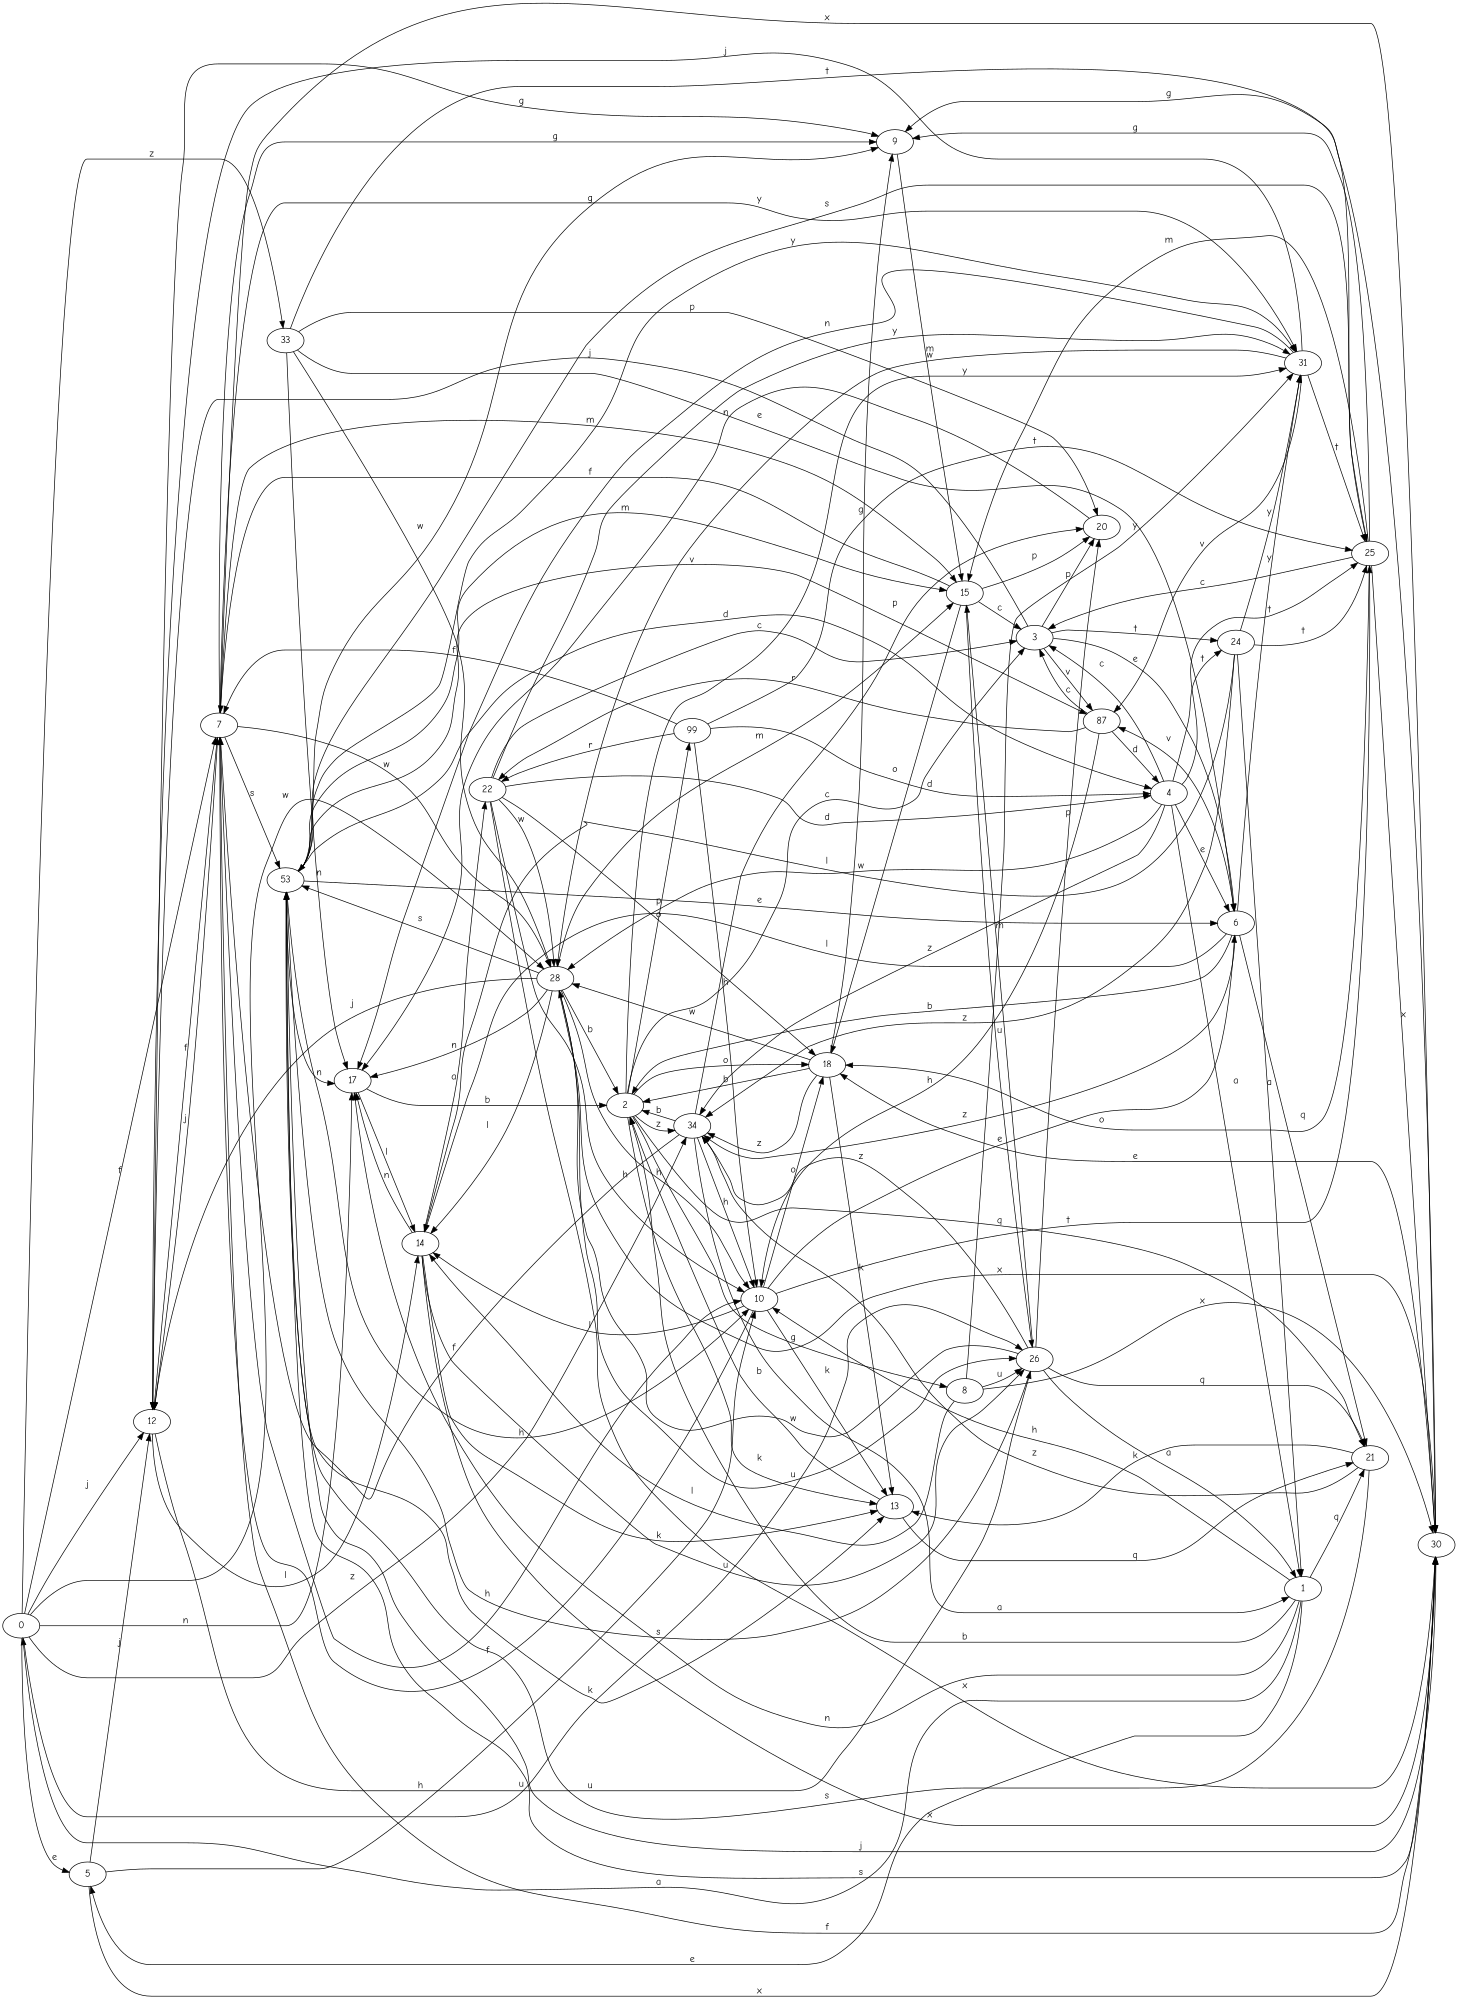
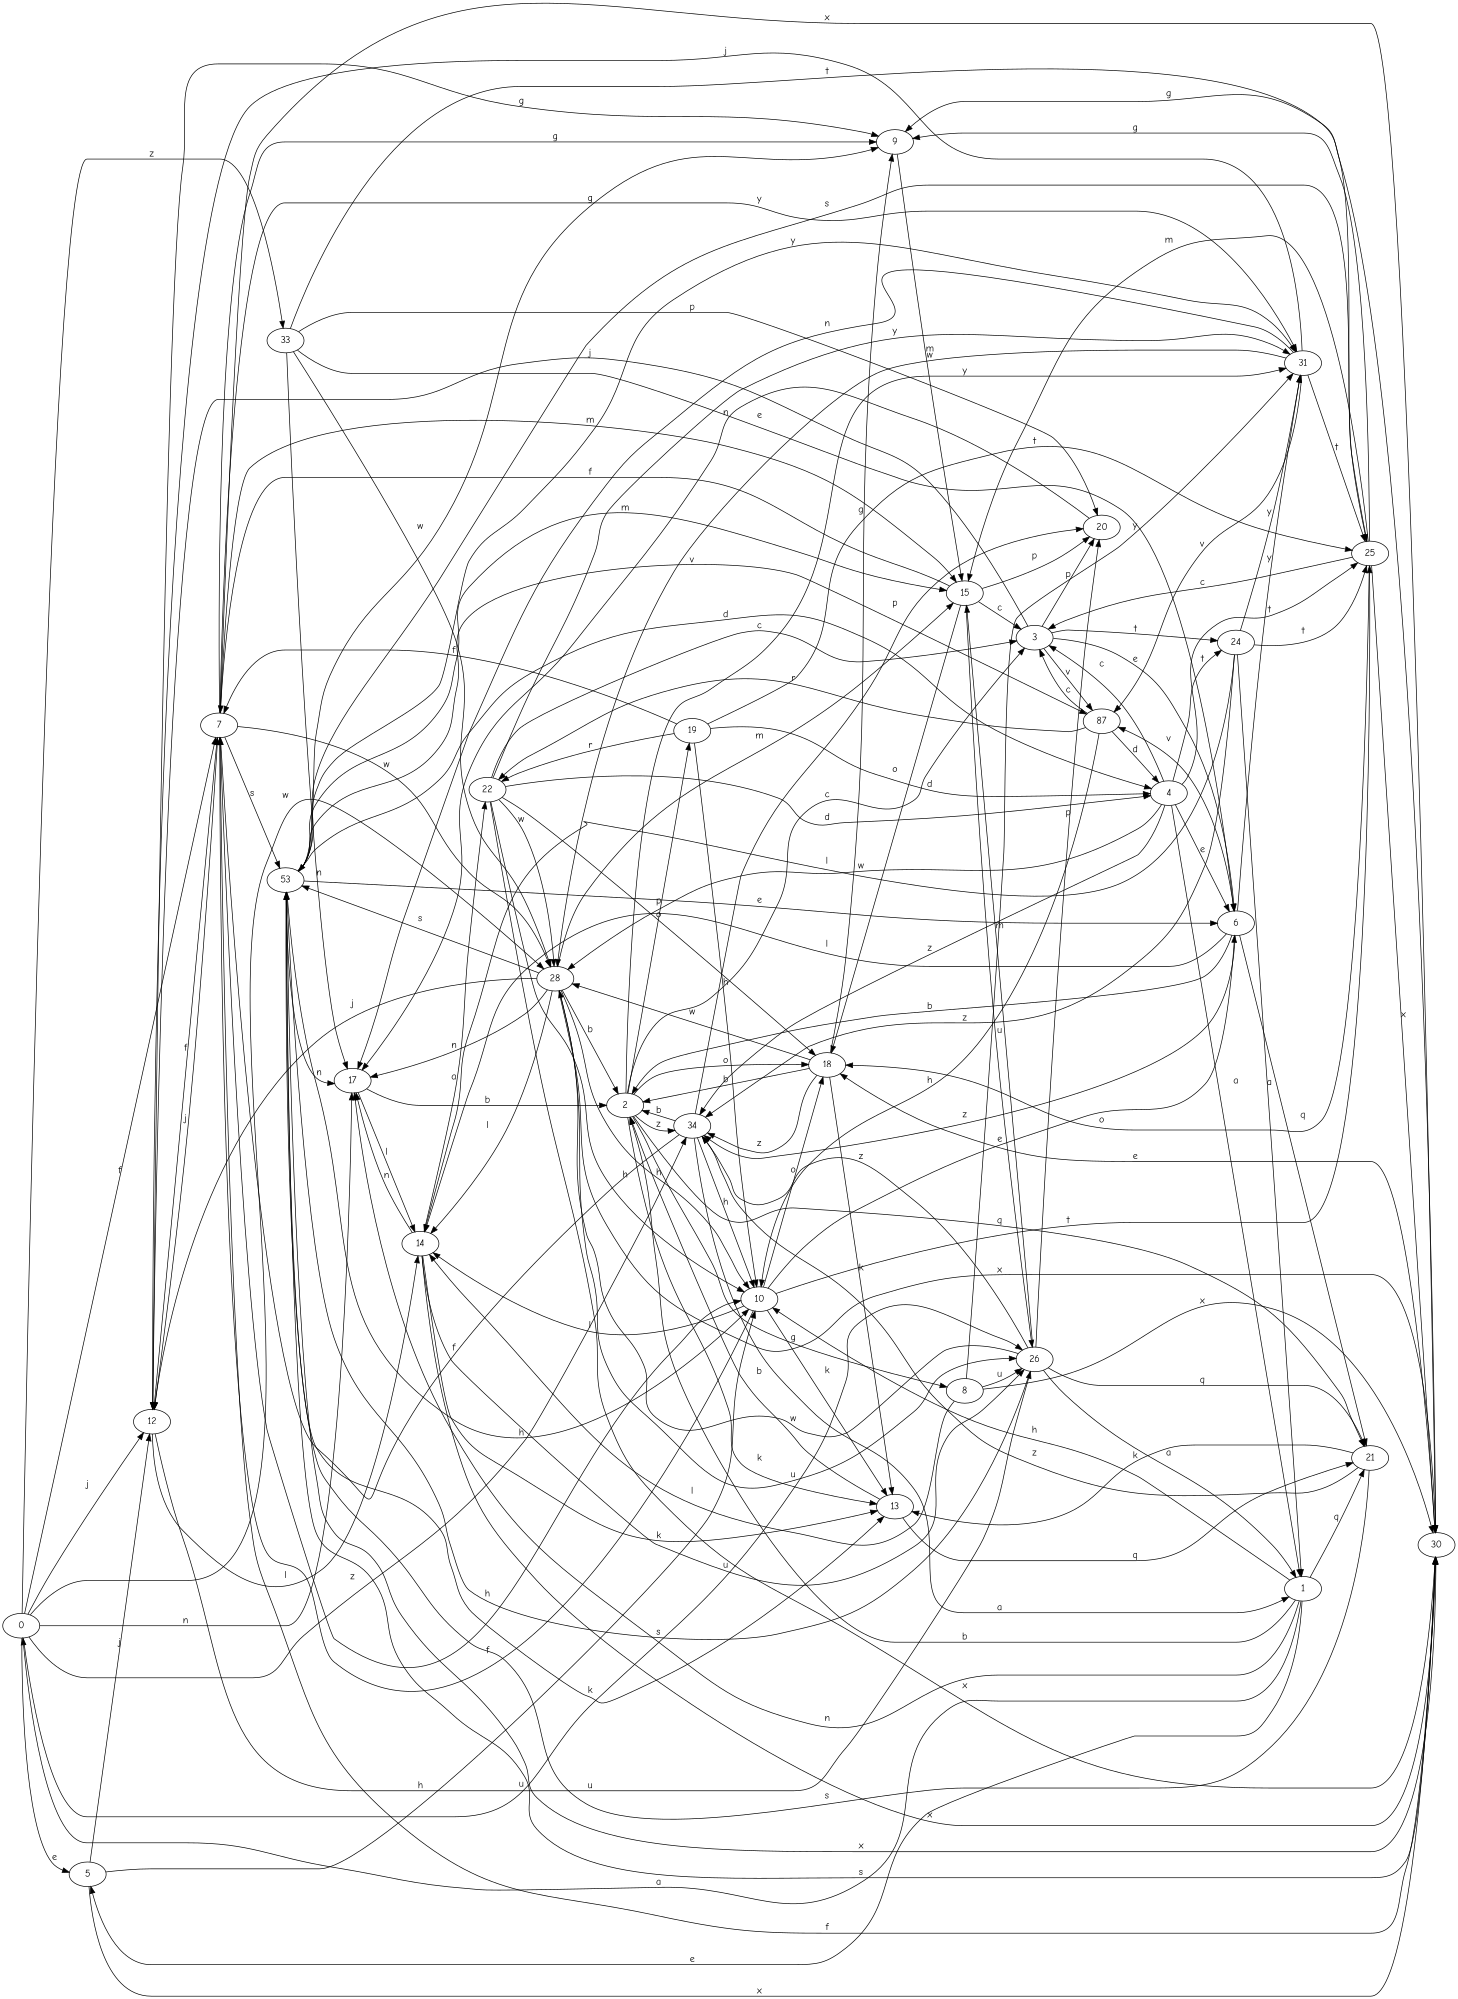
node "99": label "99" -> "19"
edge "53" -> "30": label "j" -> "x"
